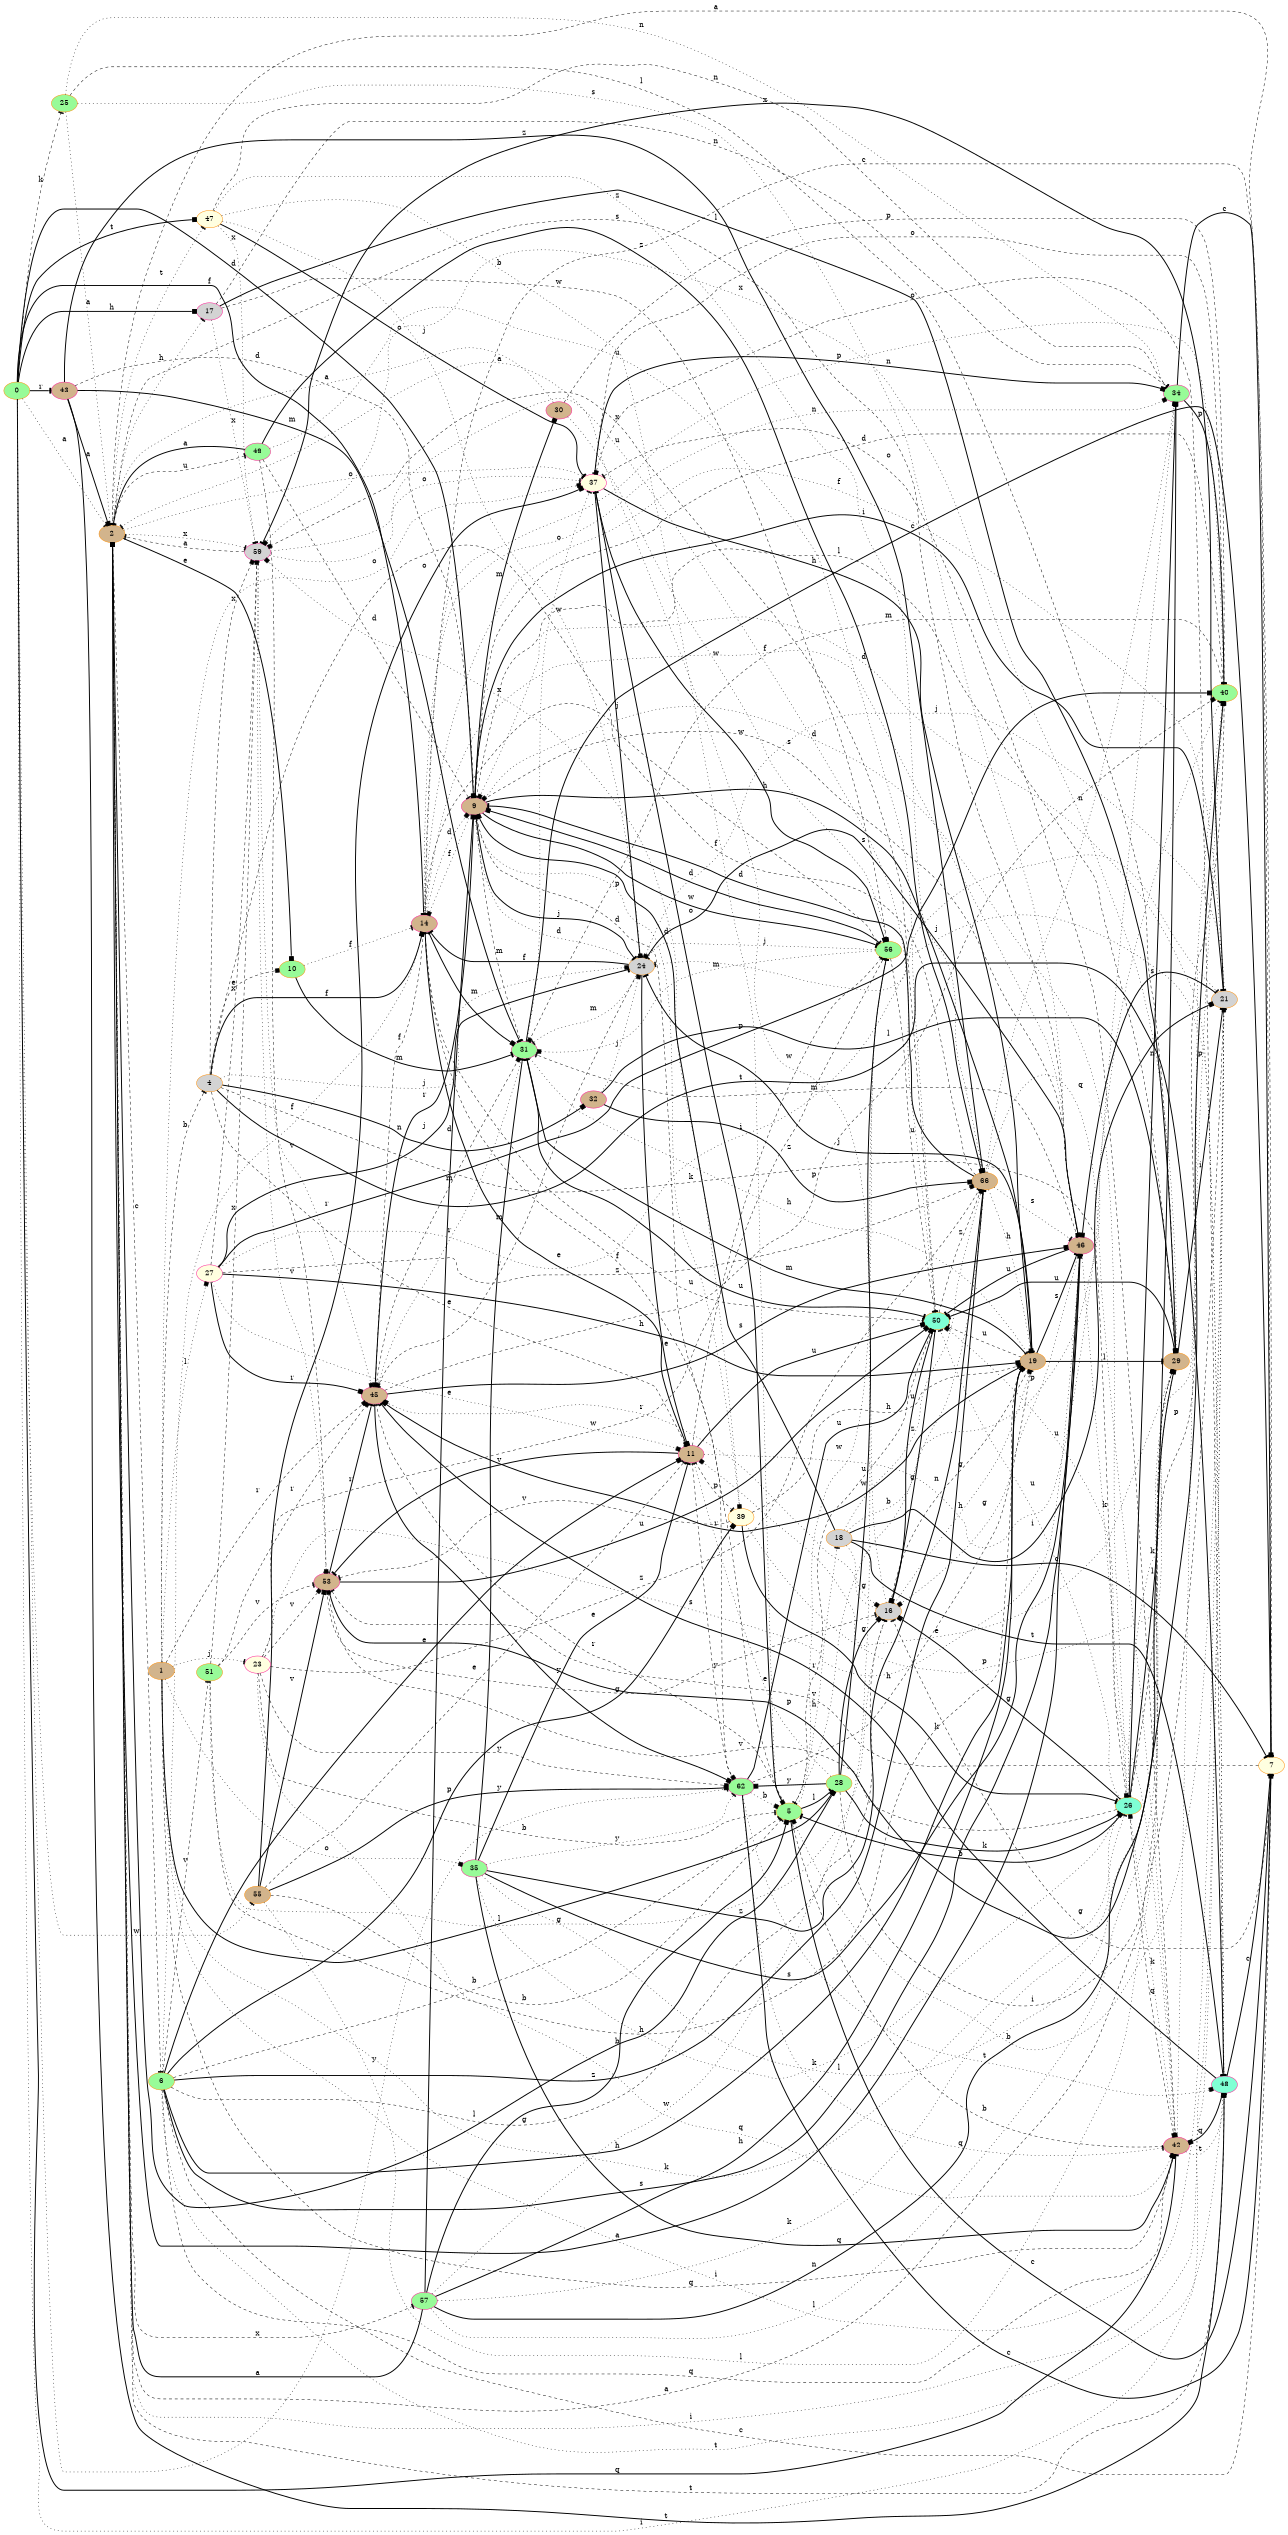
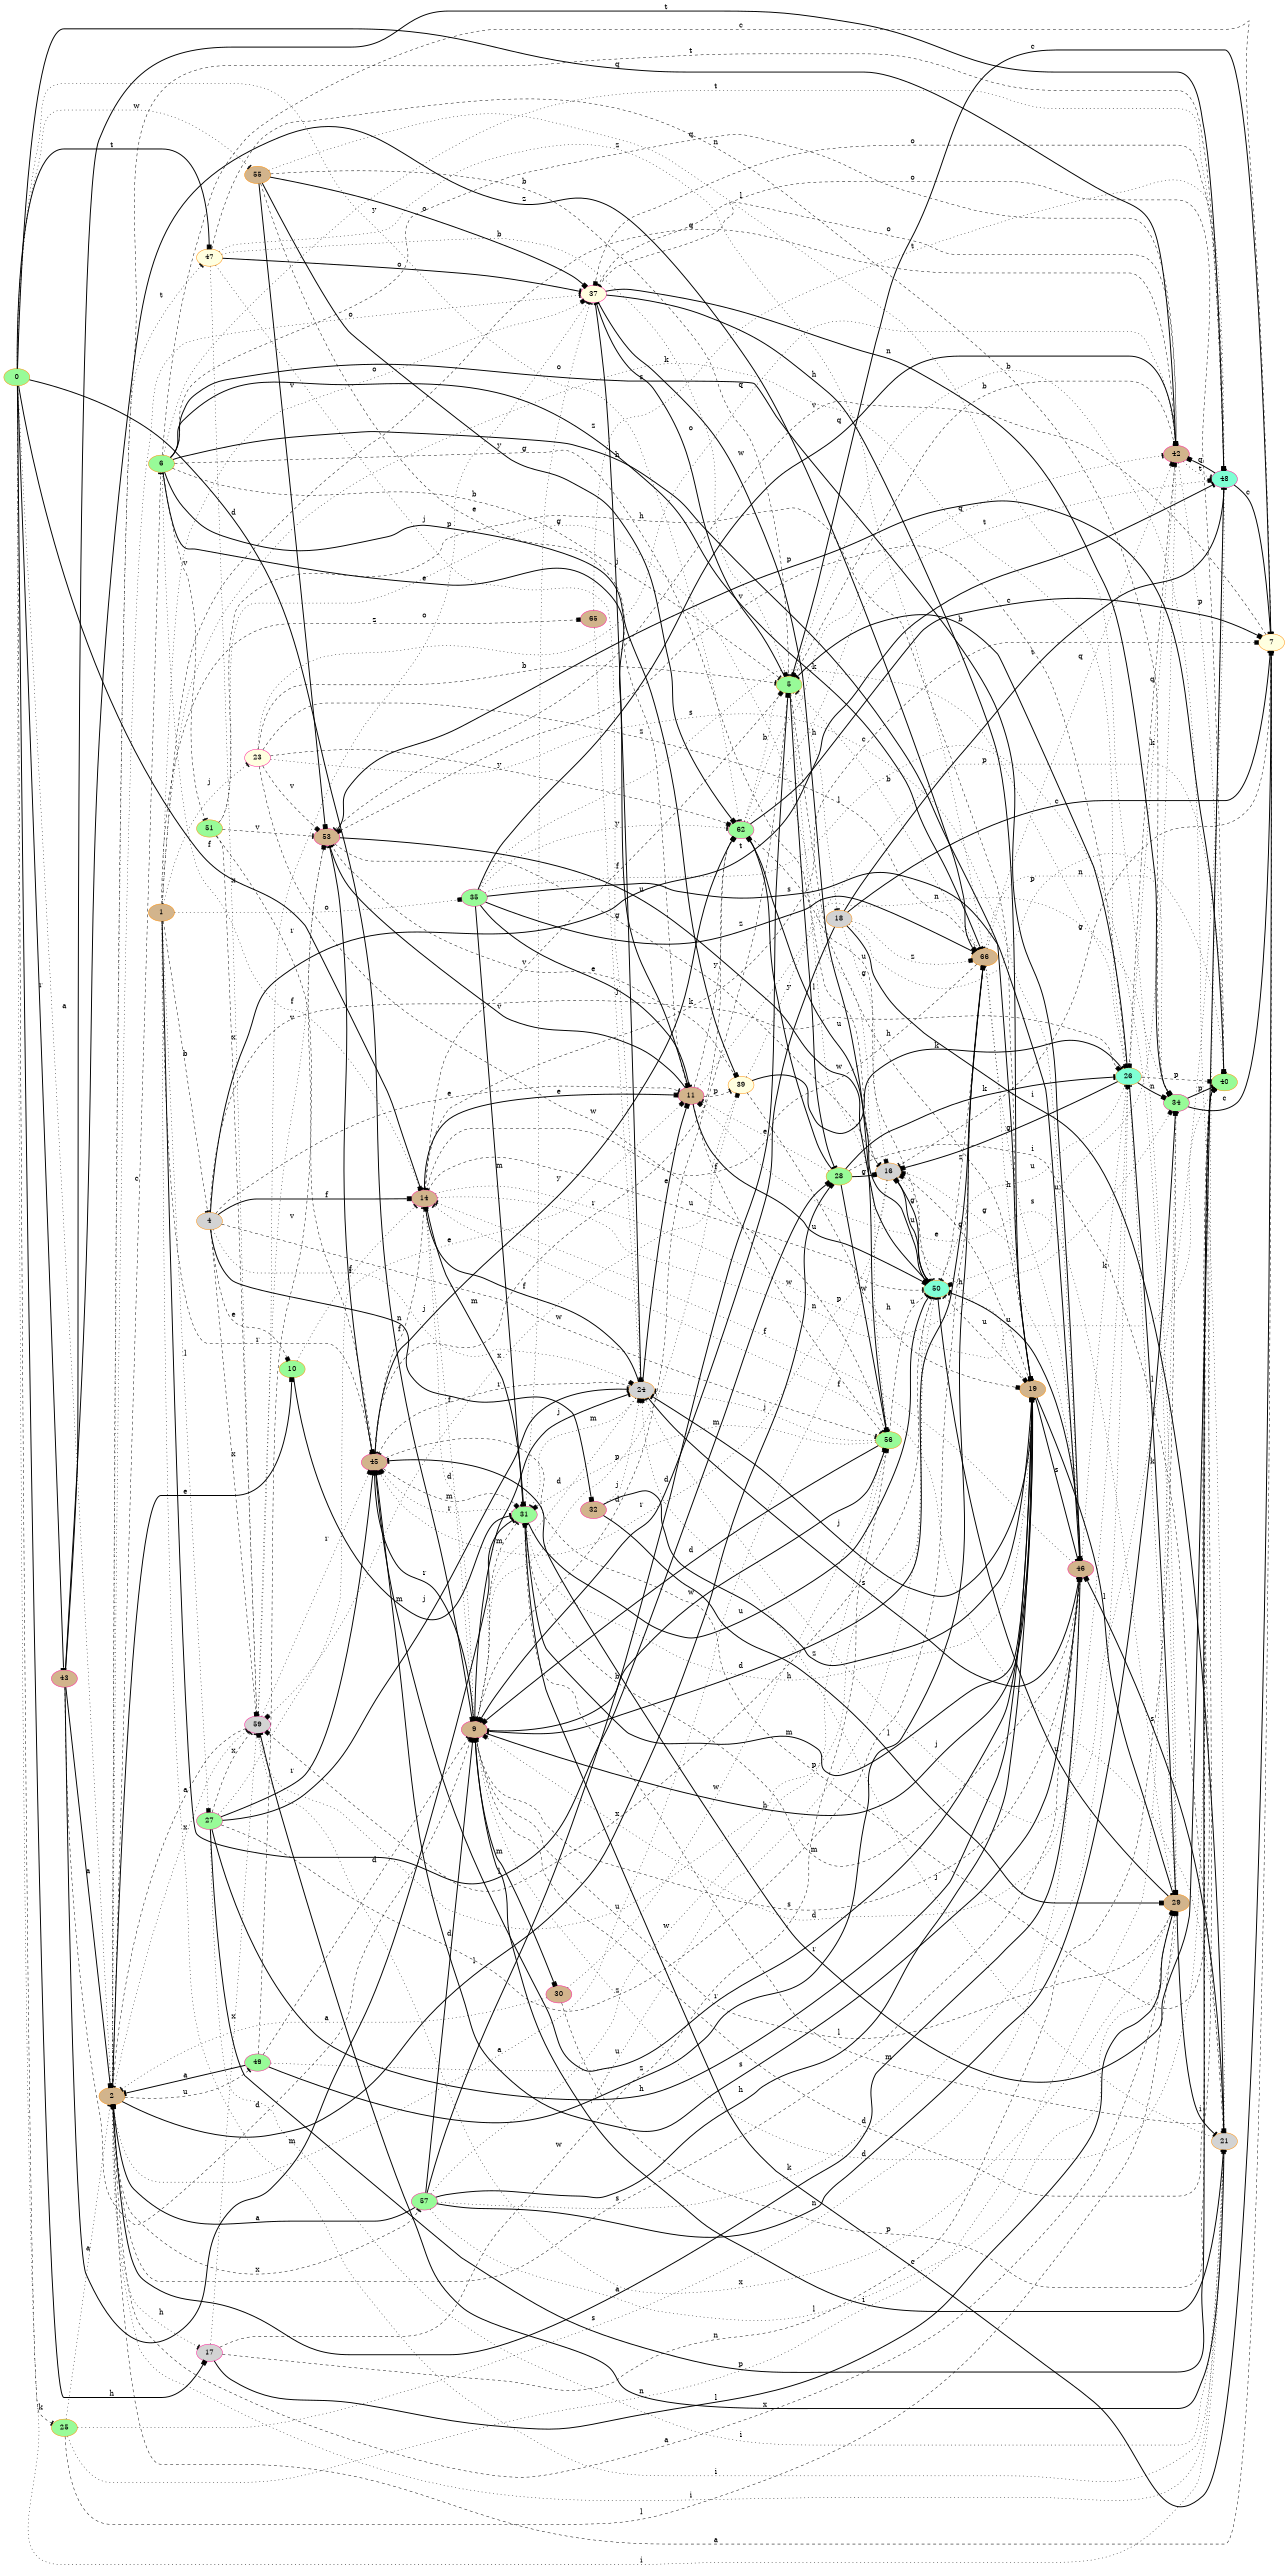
node "65": added
edge "32" -> "66": now "32" -> "19"
node "27": fillcolor lightyellow -> palegreen
